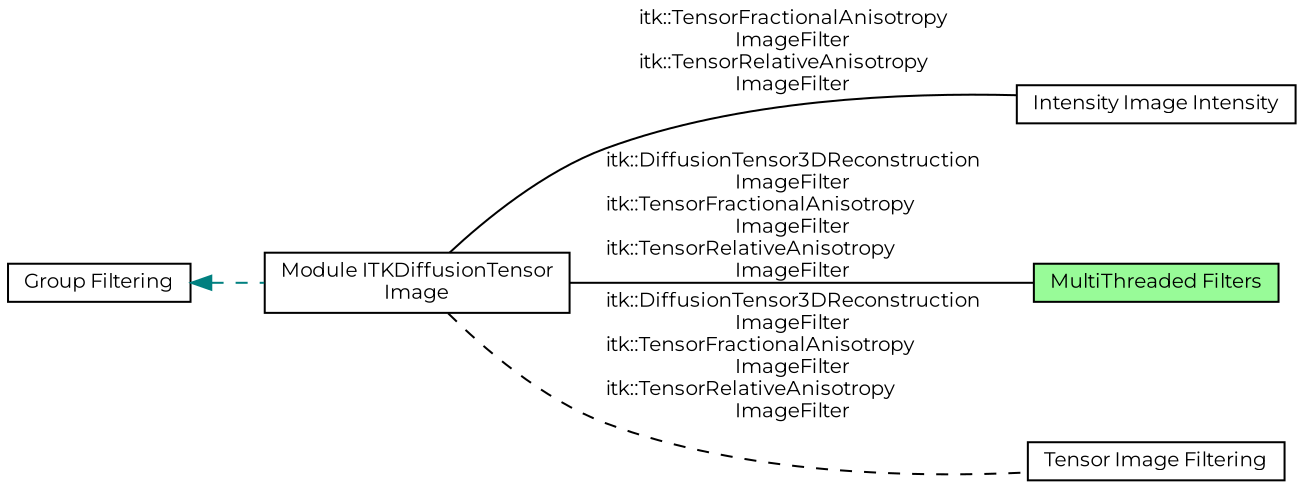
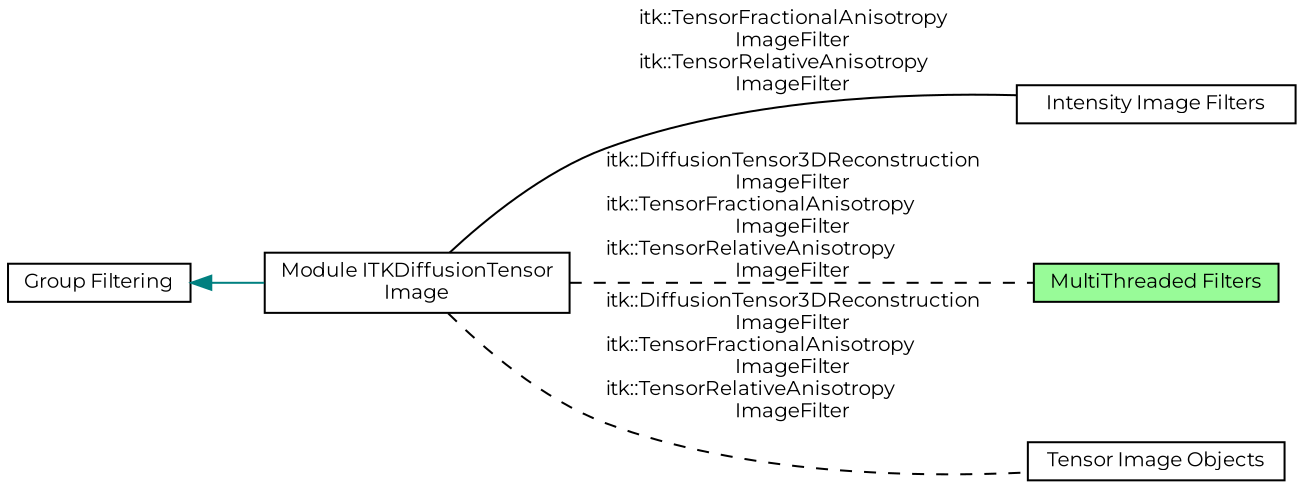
node "Intensity Image Intensity": label "Intensity Image Intensity" -> "Intensity Image Filters"
edge "Module ITKDiffusionTensor Image" -> "Group Filtering": style dashed -> solid
edge "Module ITKDiffusionTensor Image" -- "MultiThreaded Filters": style solid -> dashed
node "Tensor Image Filtering": label "Tensor Image Filtering" -> "Tensor Image Objects"
